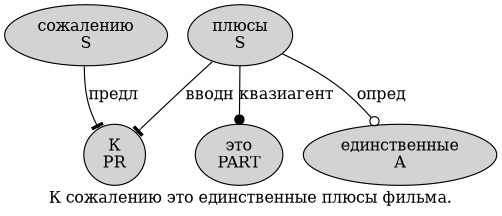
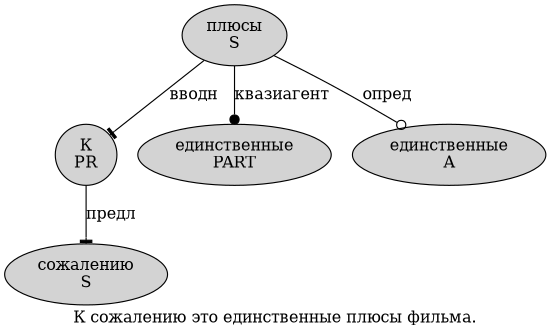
edge "сожалению S" -> "К PR": reversed
node "это PART": label "это PART" -> "единственные PART"
